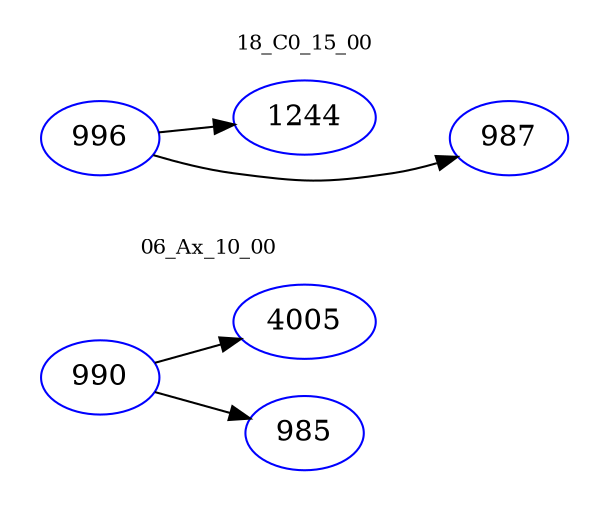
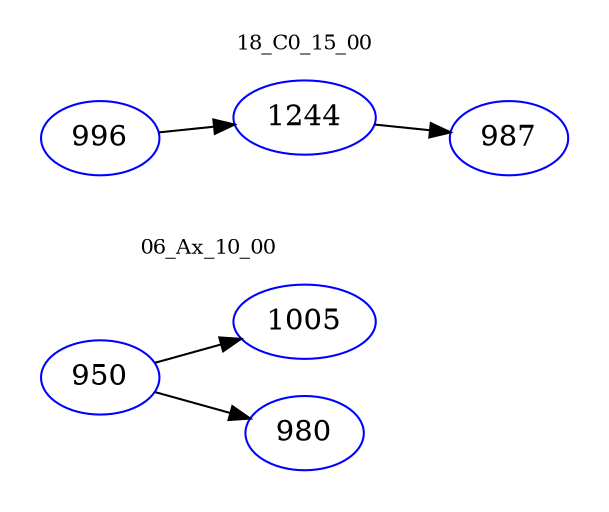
edge "996" -> "987": now "1244" -> "987"
node "4005": label "4005" -> "1005"
node "990": label "990" -> "950"
node "985": label "985" -> "980"
